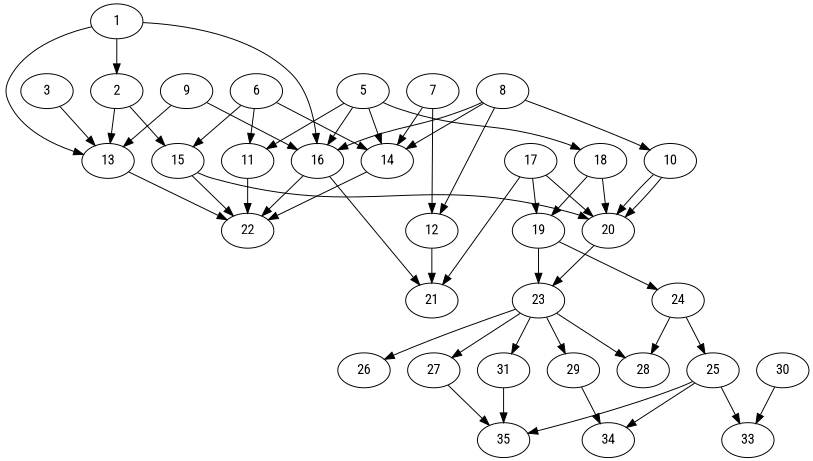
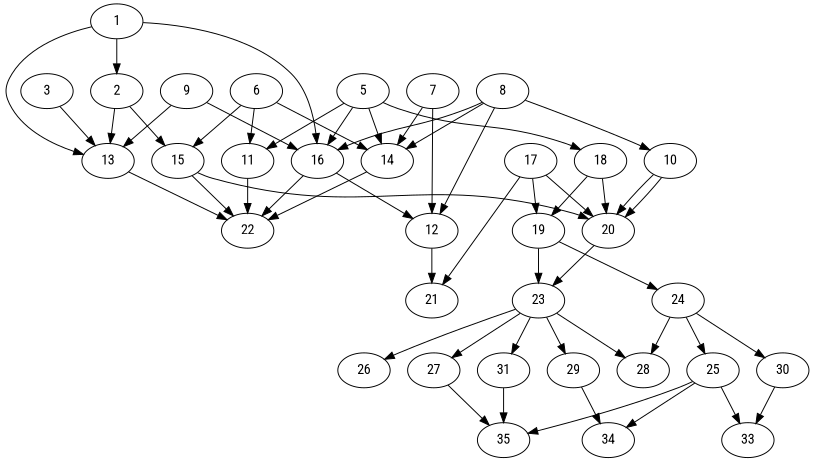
edge "16" -> "21": now "16" -> "12"
edge "24" -> "30": added
